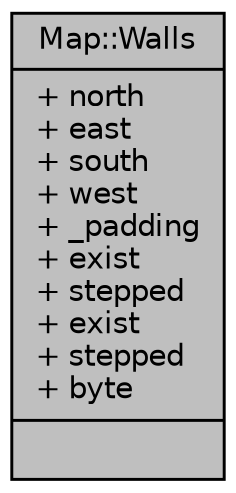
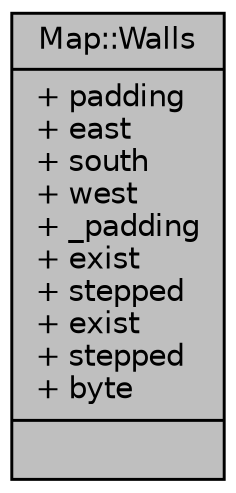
node "Map::Walls": text "+ north" -> "+ padding"
